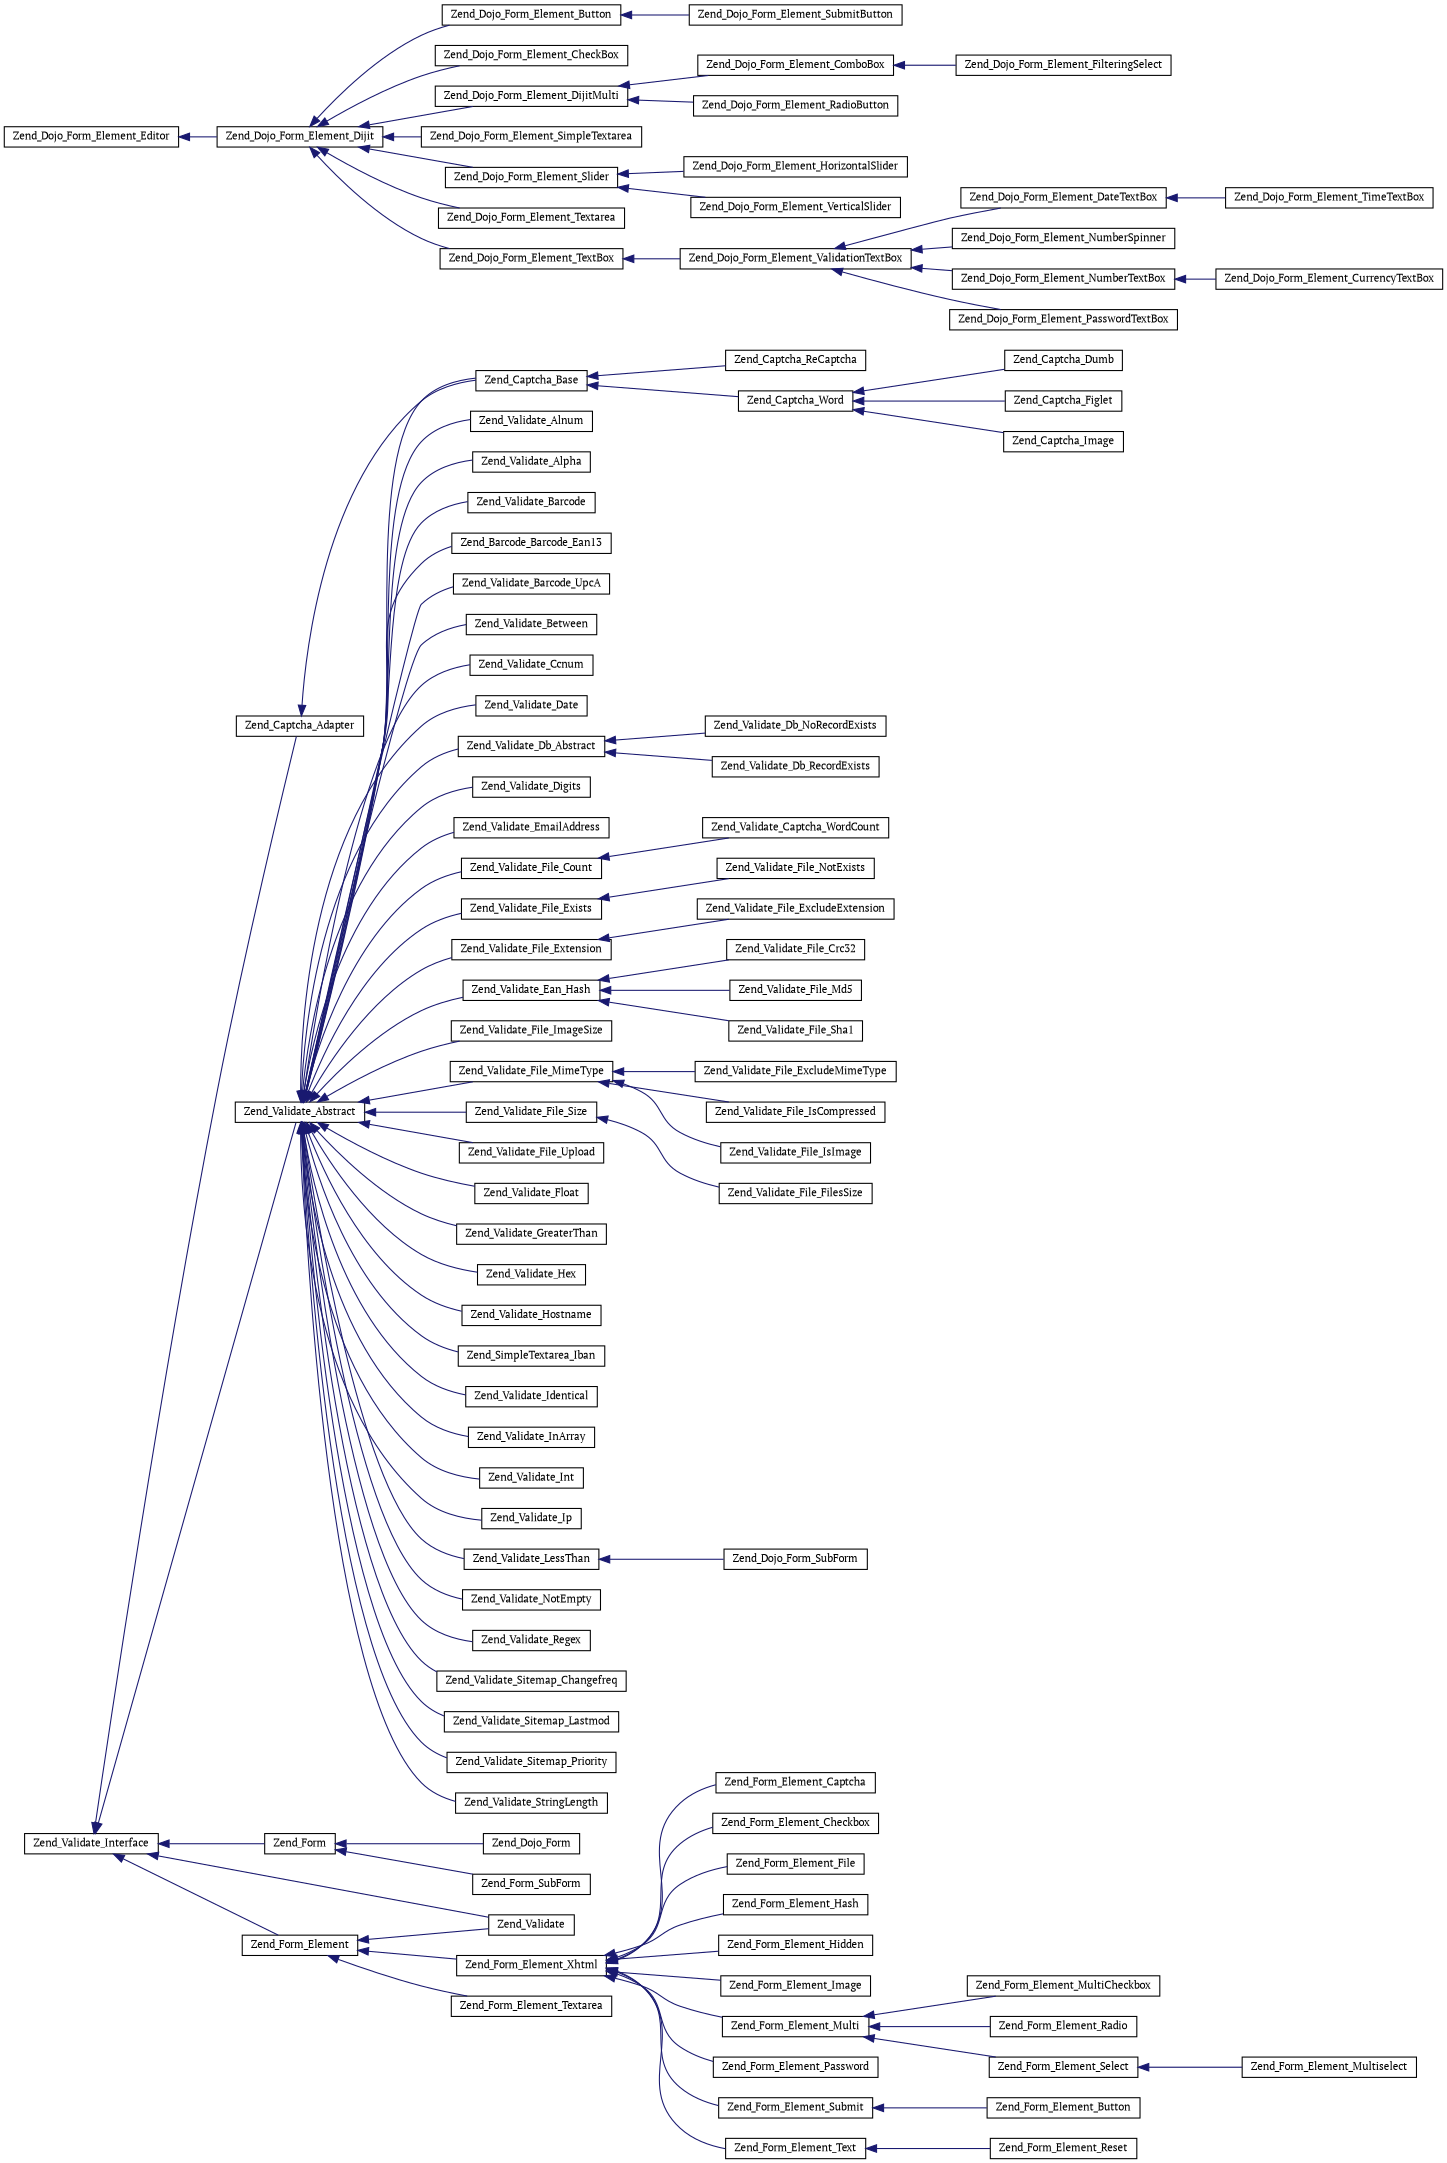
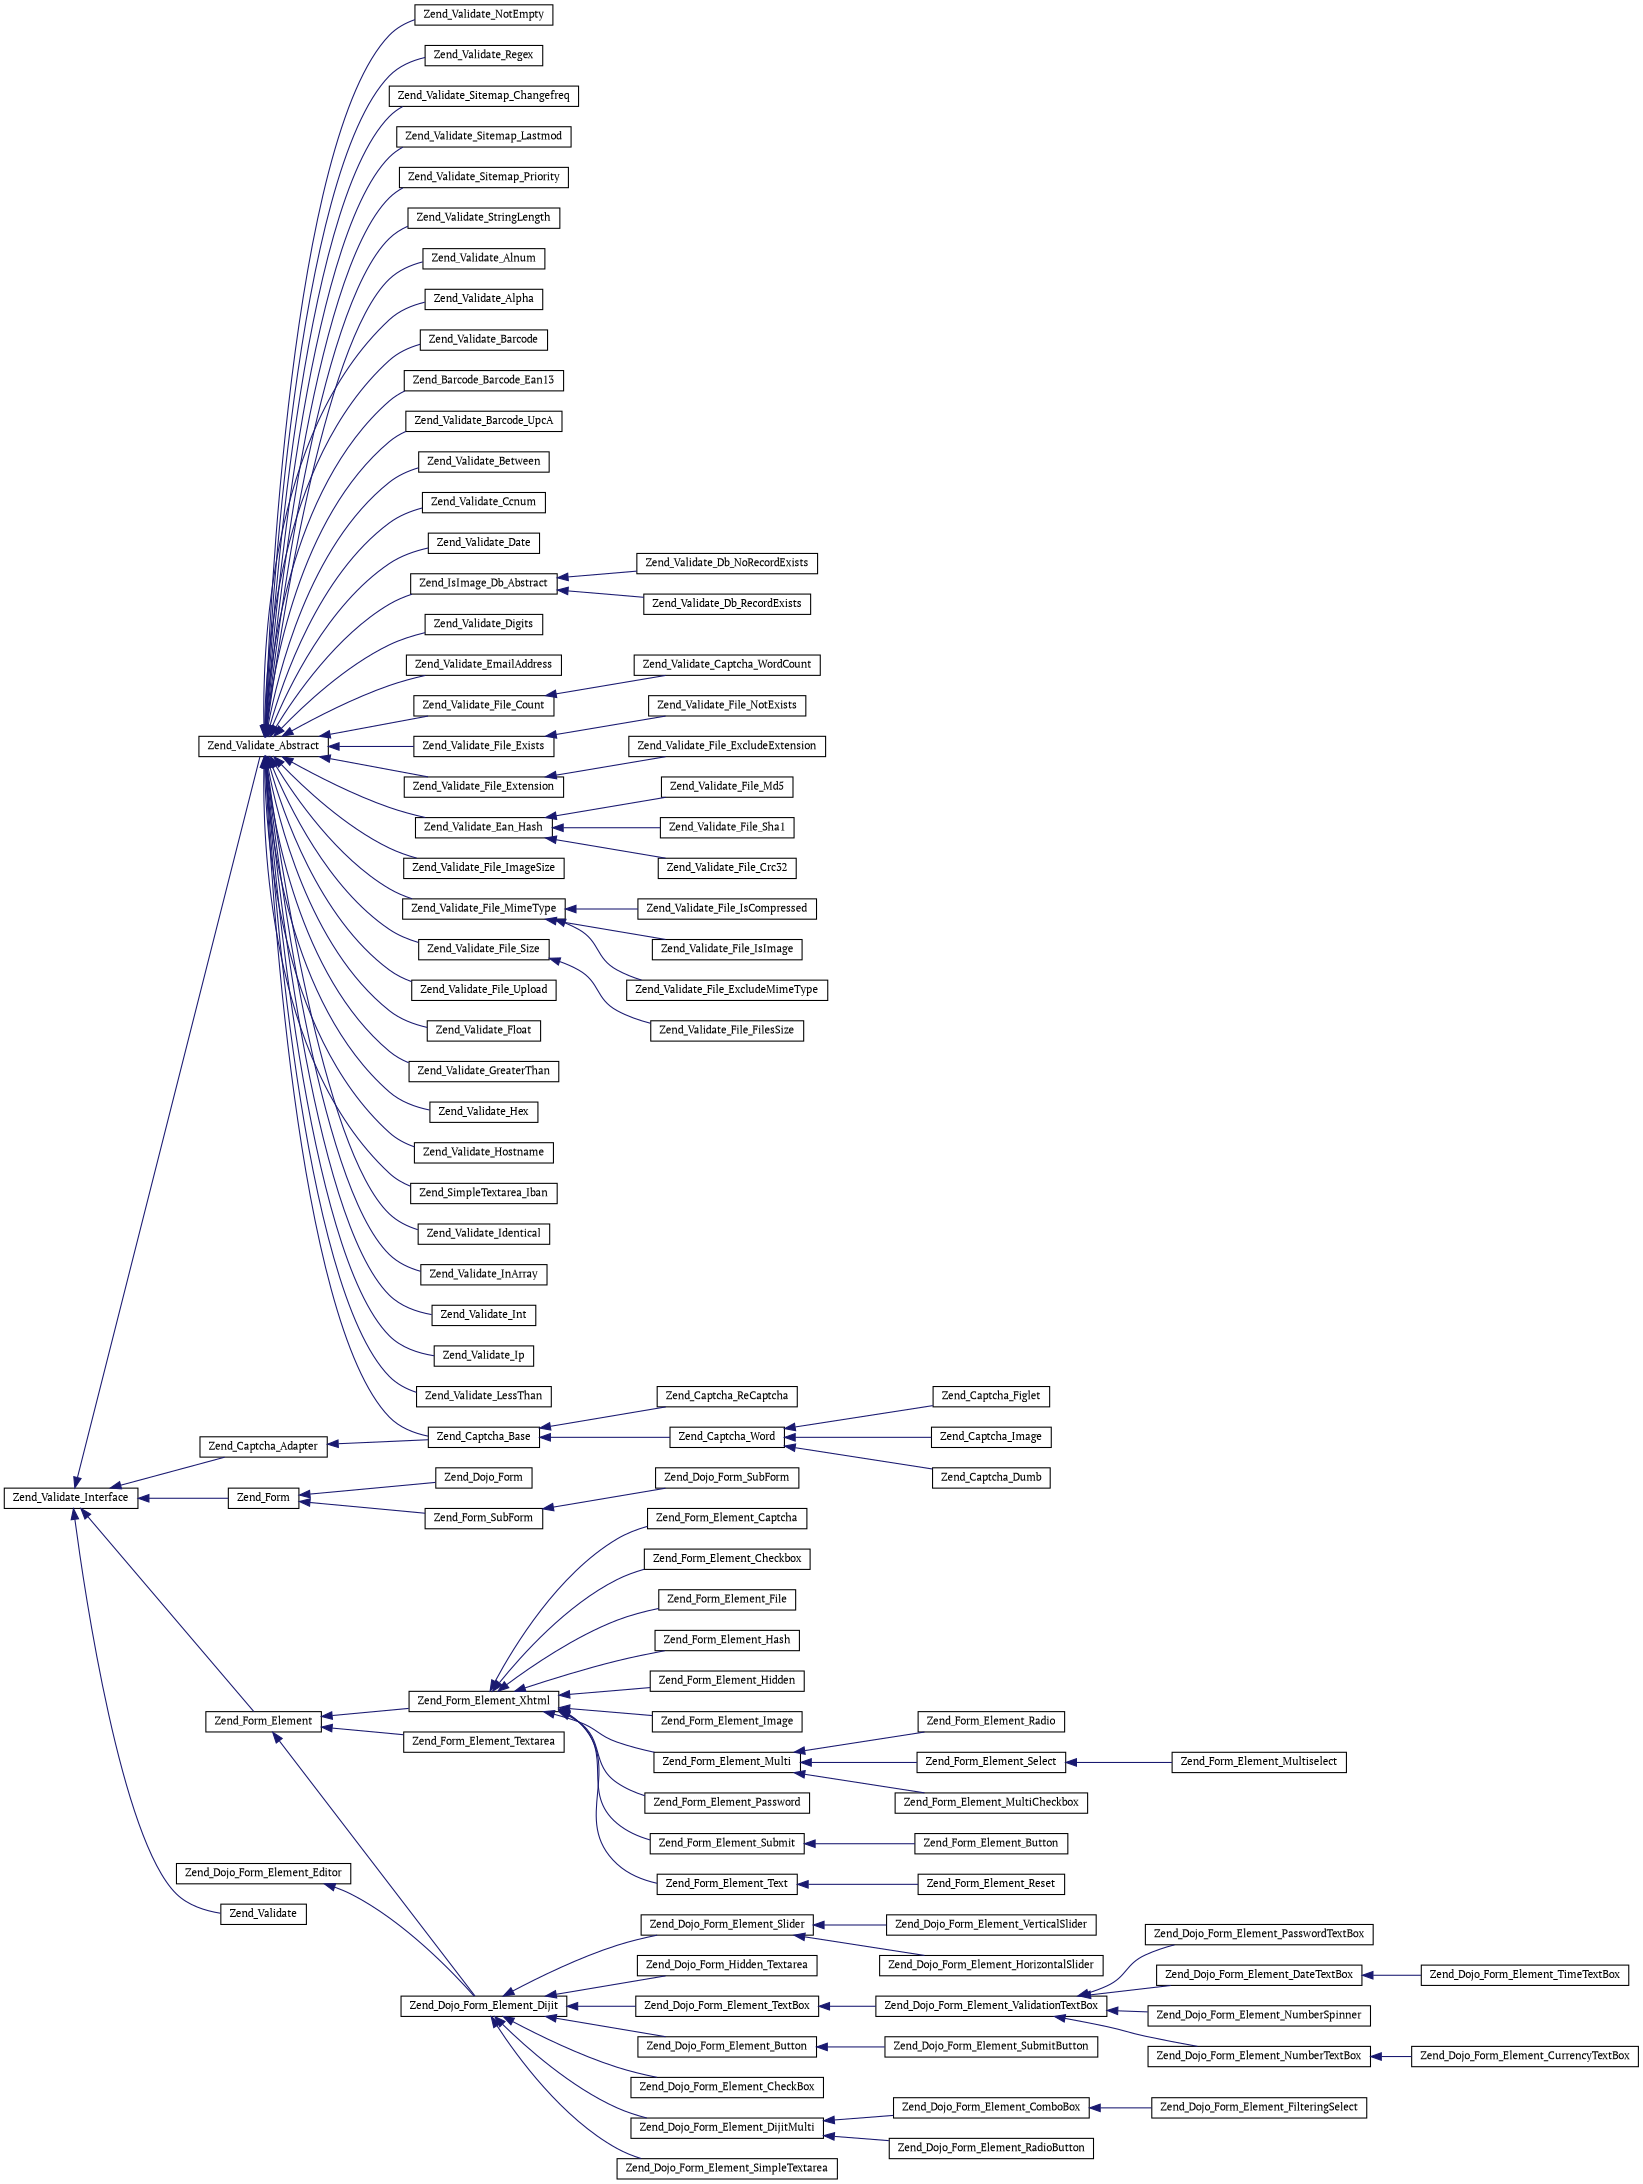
node "Zend_Dojo_Form_Element_Textarea": label "Zend_Dojo_Form_Element_Textarea" -> "Zend_Dojo_Form_Hidden_Textarea"
node "Zend_Validate_Db_Abstract": label "Zend_Validate_Db_Abstract" -> "Zend_IsImage_Db_Abstract"
edge "Zend_Dojo_Form_SubForm" -> "Zend_Validate_LessThan": now "Zend_Dojo_Form_SubForm" -> "Zend_Form_SubForm"
edge "Zend_Validate" -> "Zend_Form_Element": now "Zend_Dojo_Form_Element_Dijit" -> "Zend_Form_Element"
